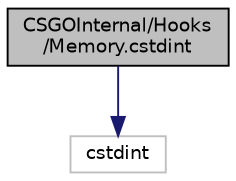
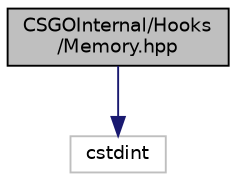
node "CSGOInternal/Hooks /Memory.cstdint": label "CSGOInternal/Hooks /Memory.cstdint" -> "CSGOInternal/Hooks /Memory.hpp"
